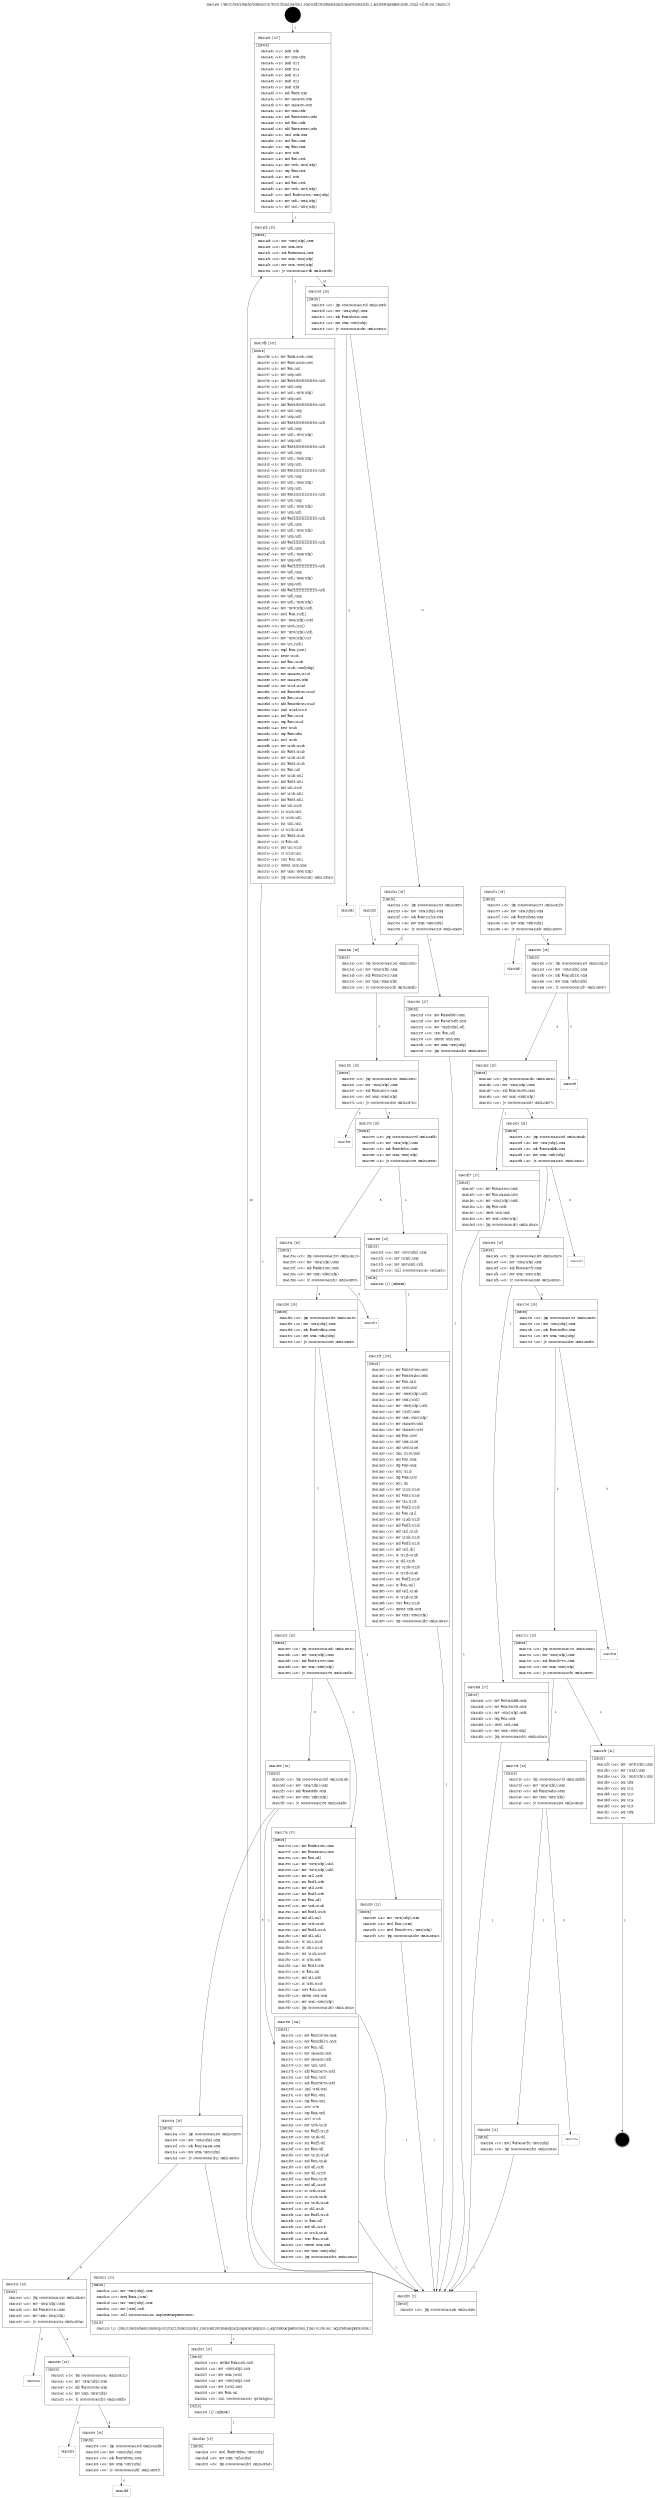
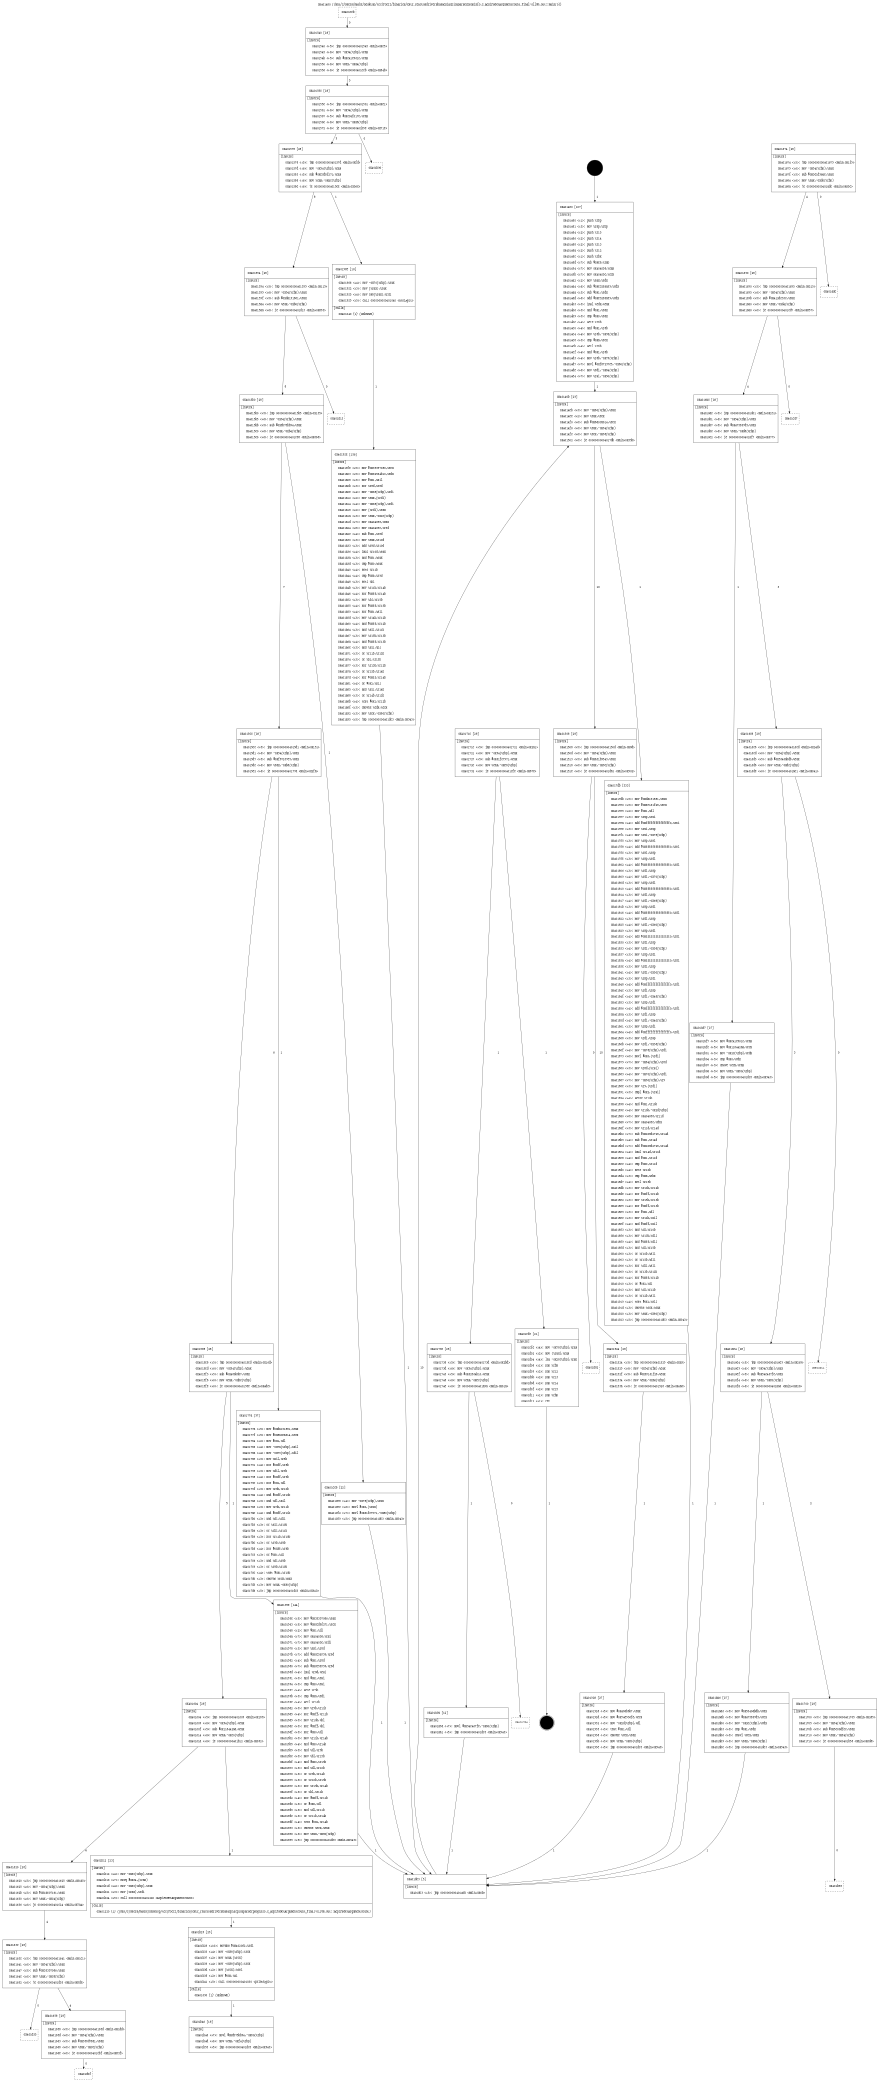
edge "0x401524 [28]" -> "0x401540 [28]": removed, label "9"
edge "0x401700 [28]" -> "0x40171c [28]": removed, label "2"
node "0x401c24": removed
